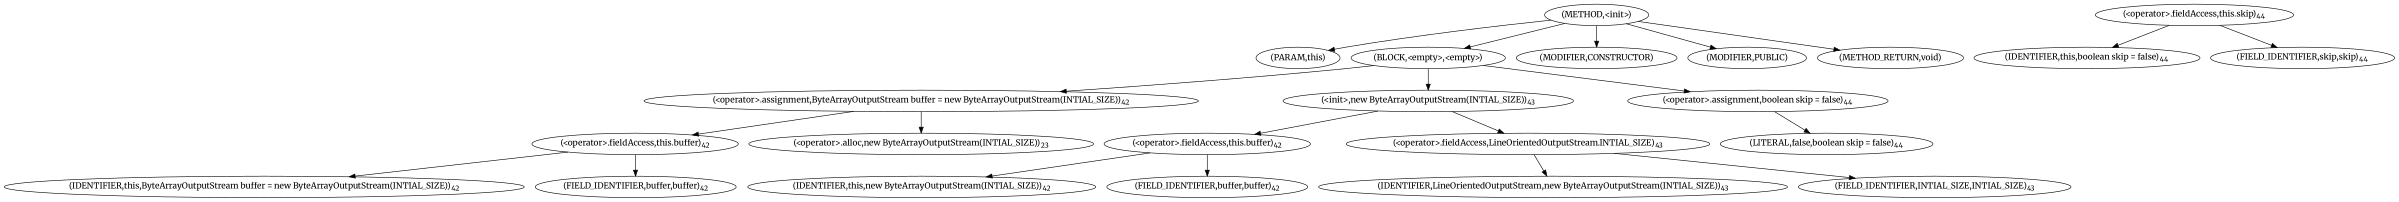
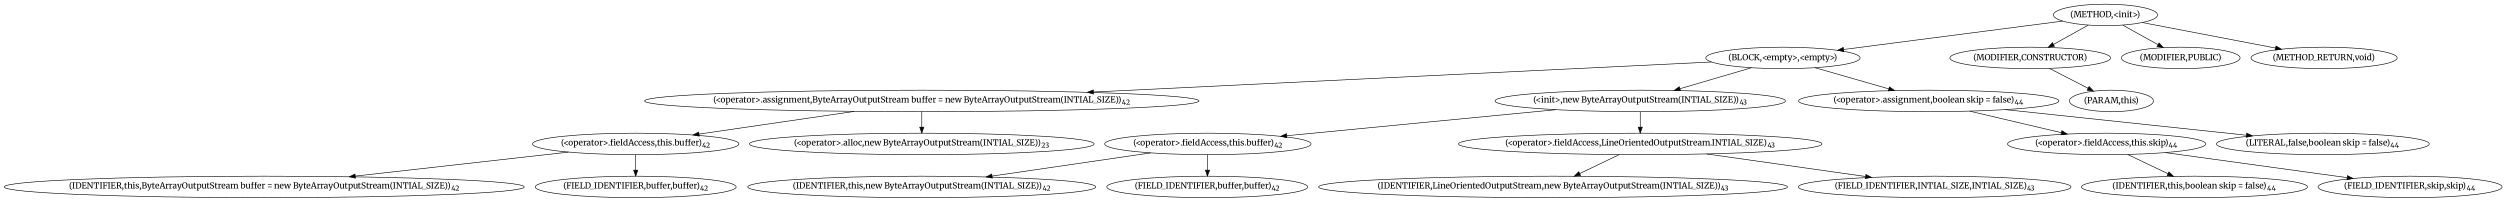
edge "(METHOD,<init>)" -> "(PARAM,this)": now "(MODIFIER,CONSTRUCTOR)" -> "(PARAM,this)"
edge "(<operator>.assignment,boolean skip = false)" -> "(<operator>.fieldAccess,this.skip)": added
